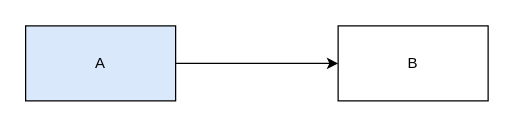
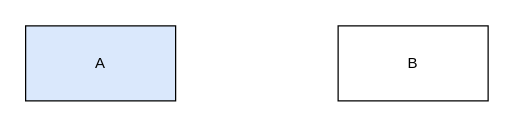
edge "A" -> "B": removed
